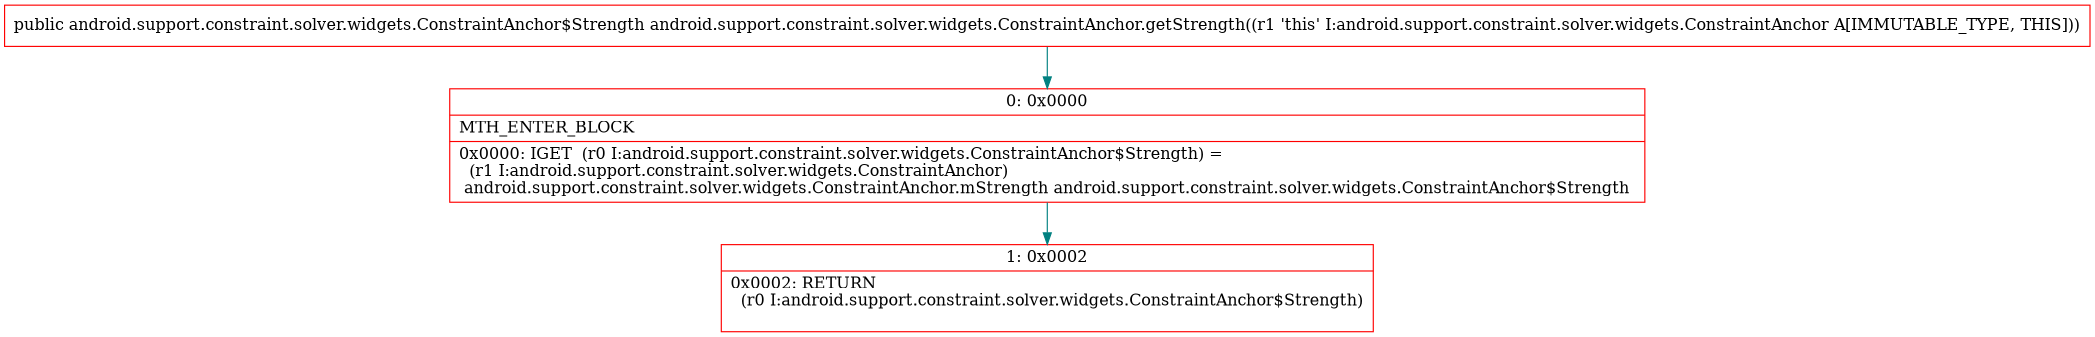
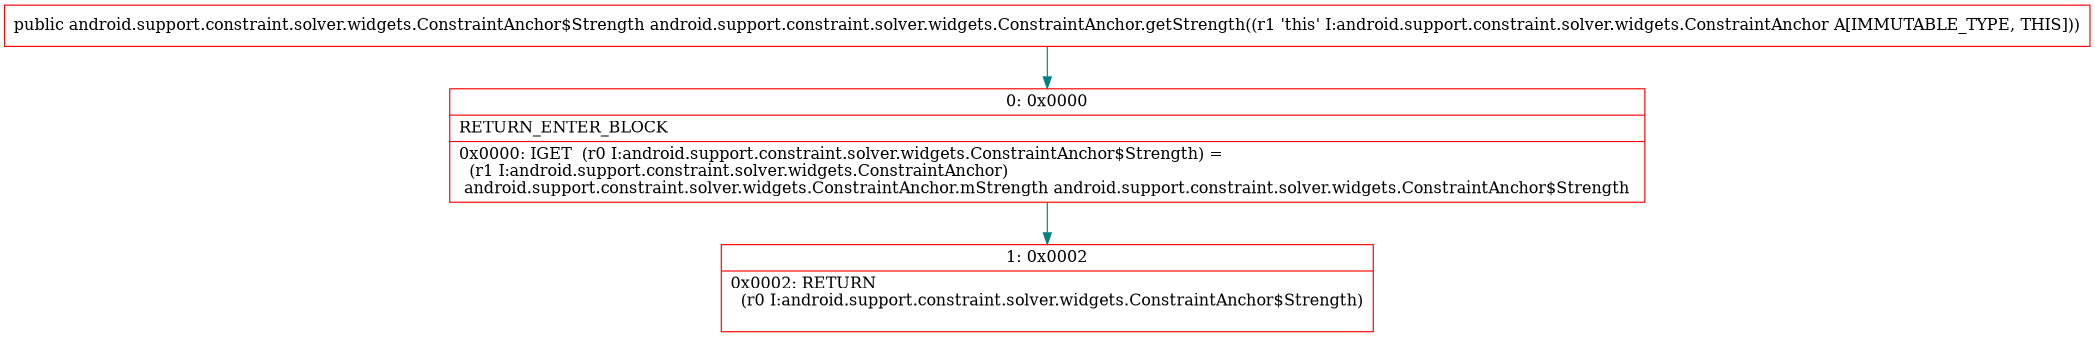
node "0: 0x0000": text "MTH_ENTER_BLOCK" -> "RETURN_ENTER_BLOCK"
